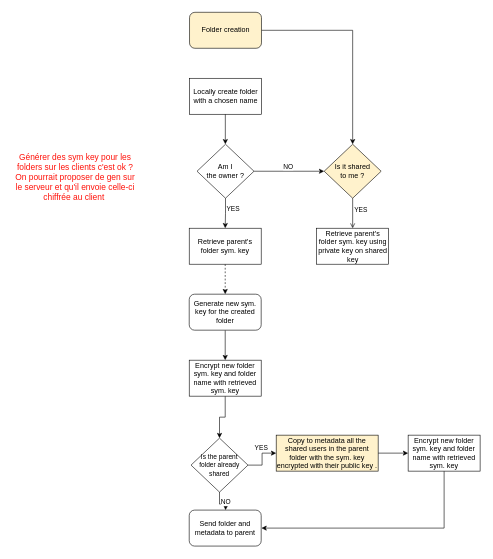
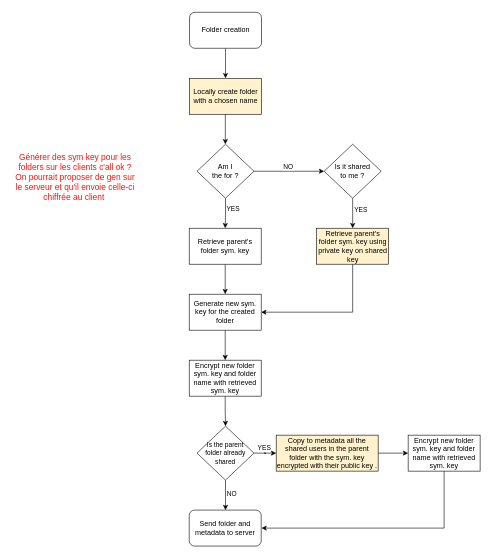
node "Folder creation": fillcolor #fff2cc -> #ffffff
edge "Folder creation" -> "Is it shared to me ?": now "Folder creation" -> "Locally create folder with a chosen name"
node "Locally create folder with a chosen name": fillcolor #ffffff -> #fff2cc
node "Am I the owner ?": label "Am I the owner ?" -> "Am I the for ?"
node "Is it shared to me ?": fillcolor #fff2cc -> #ffffff
node "Générer des sym key pour les folders sur les clients c'est ok ? On pourrait proposer de gen sur le serveur et qu'il envoie celle-ci chiffrée au client": label "Générer des sym key pour les folders sur les clients c'est ok ? On pourrait proposer de gen sur le serveur et qu'il envoie celle-ci chiffrée au client" -> "Générer des sym key pour les folders sur les clients c'all ok ? On pourrait proposer de gen sur le serveur et qu'il envoie celle-ci chiffrée au client"
edge "Is it shared to me ?" -> "Retrieve parent's folder sym. key using private key on shared key": arrowhead open -> classic
node "Retrieve parent's folder sym. key using private key on shared key": fillcolor #ffffff -> #fff2cc
edge "Retrieve parent's folder sym. key" -> "Generate new sym. key for the created folder": style dashed -> solid
edge "Retrieve parent's folder sym. key using private key on shared key" -> "Generate new sym. key for the created folder": added
node "Generate new sym. key for the created folder": shape rounded rectangle -> rectangle
node "Is the parent folder already shared": moved (220, 465) -> (226, 453)
node "Send folder and metadata to parent": label "Send folder and metadata to parent" -> "Send folder and metadata to server"
